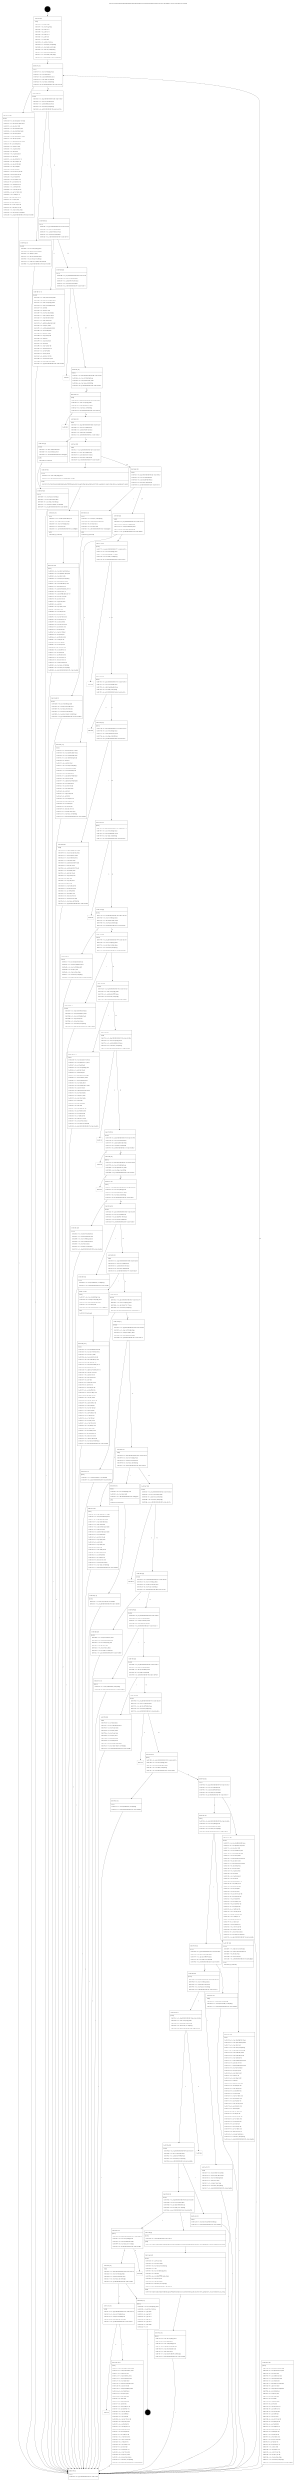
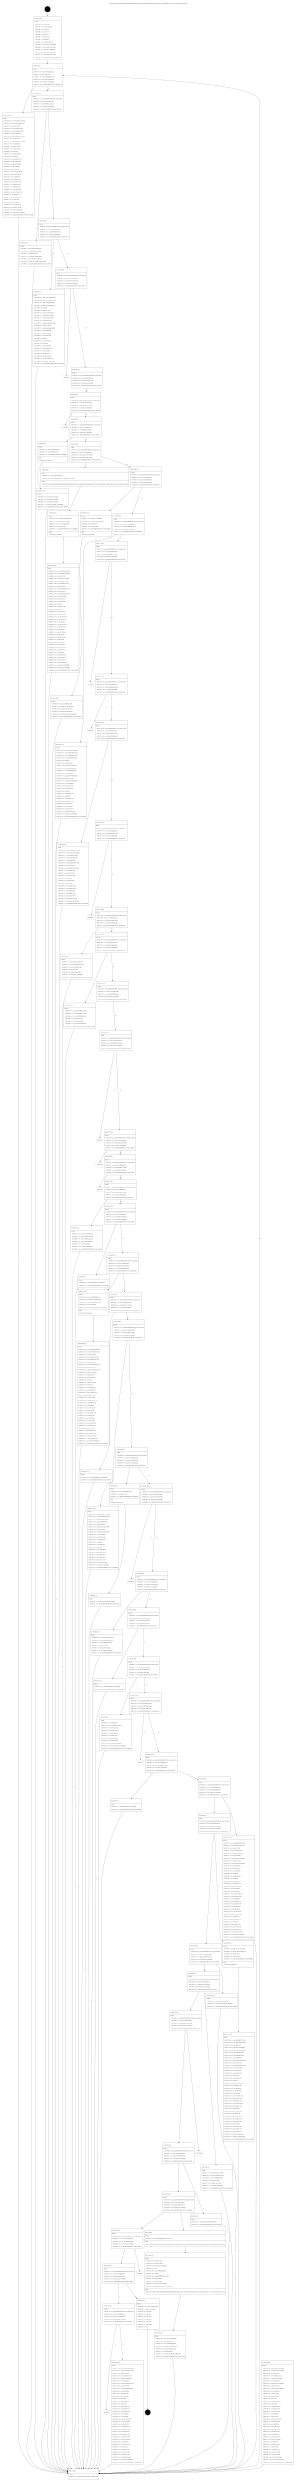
node "0x4022dd [101]": removed
